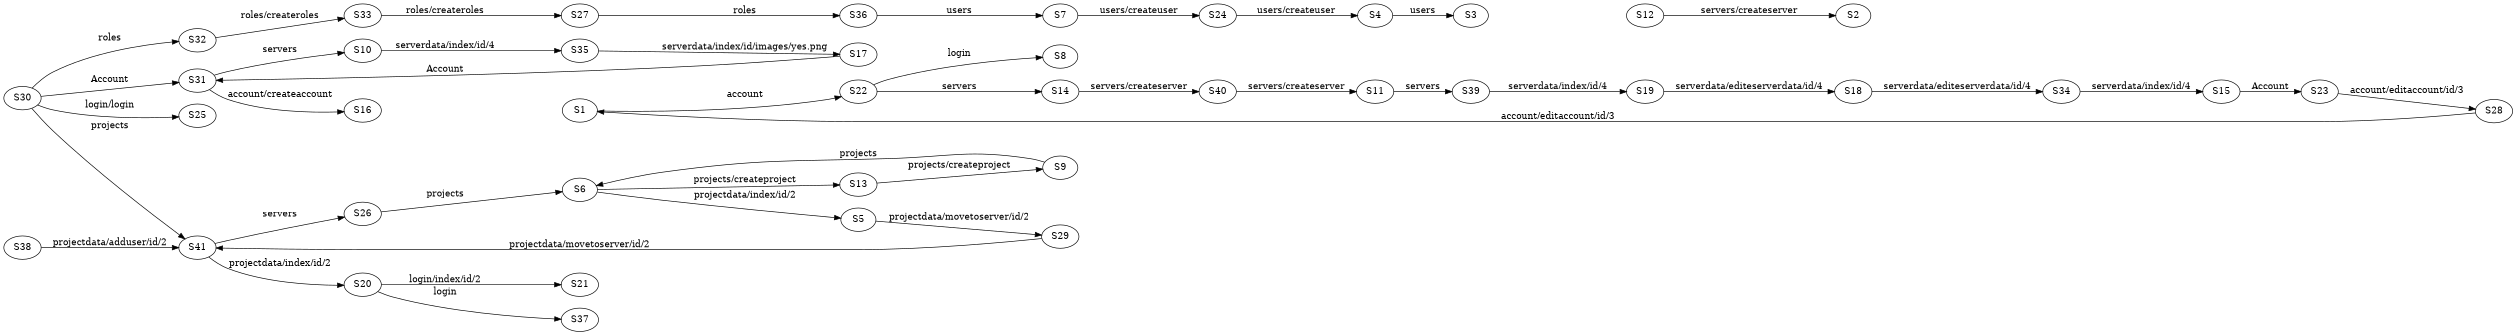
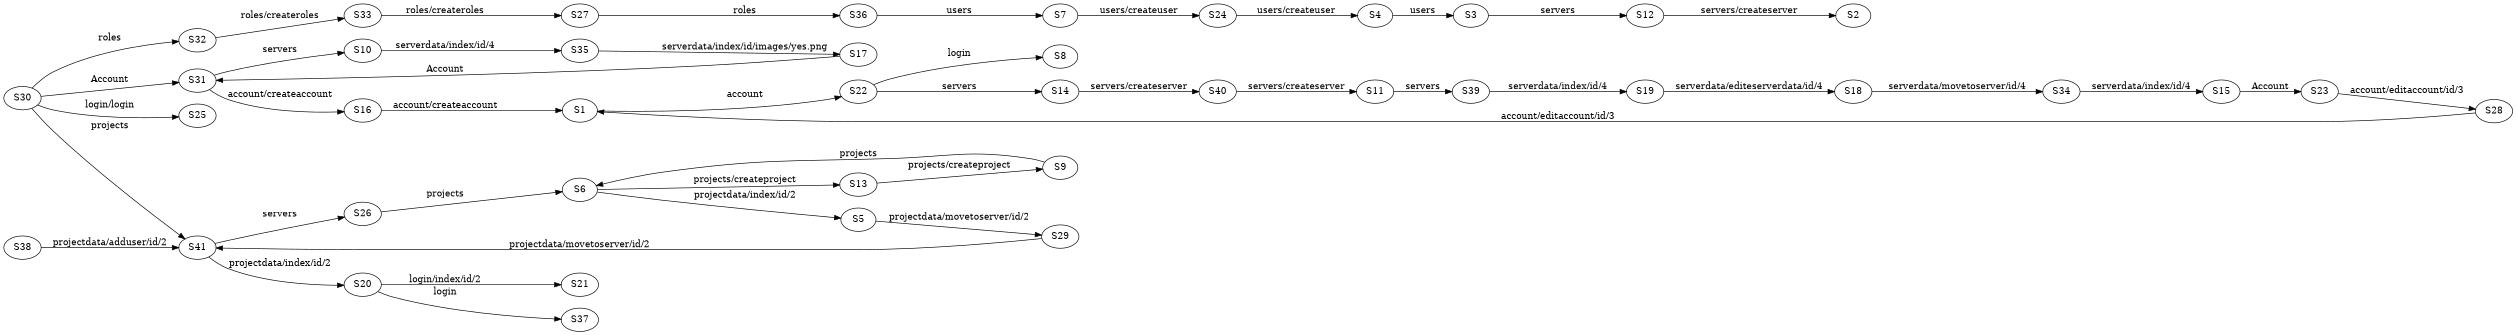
edge "S3" -> "S12": added, label "servers"
edge "S18" -> "S34": label "serverdata/editeserverdata/id/4" -> "serverdata/movetoserver/id/4"
edge "S16" -> "S1": added, label "account/createaccount"
